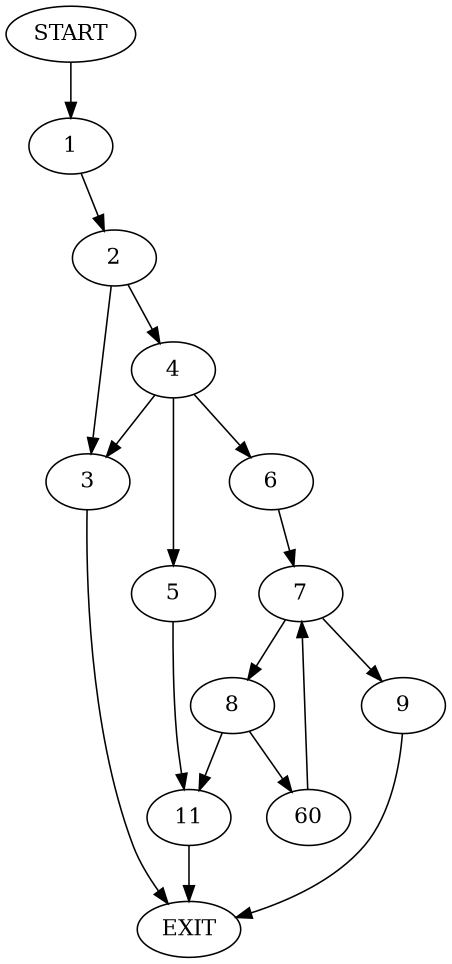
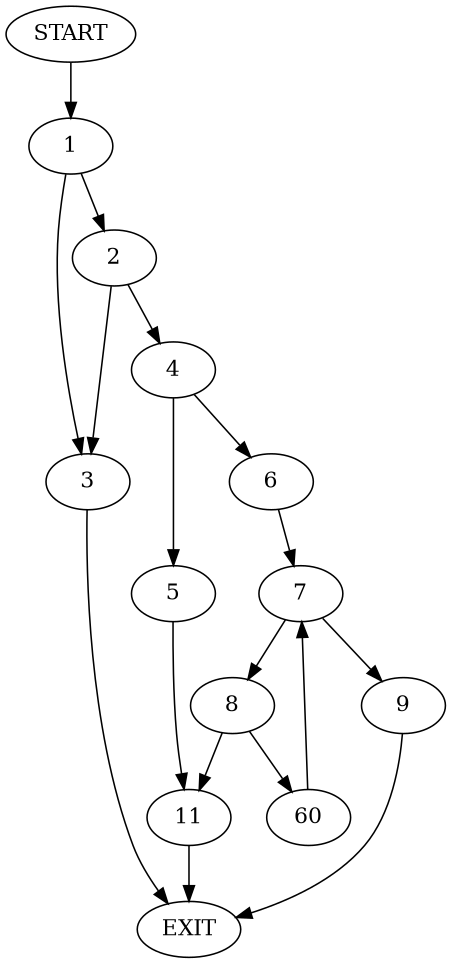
edge "4" -> "3": now "1" -> "3"
